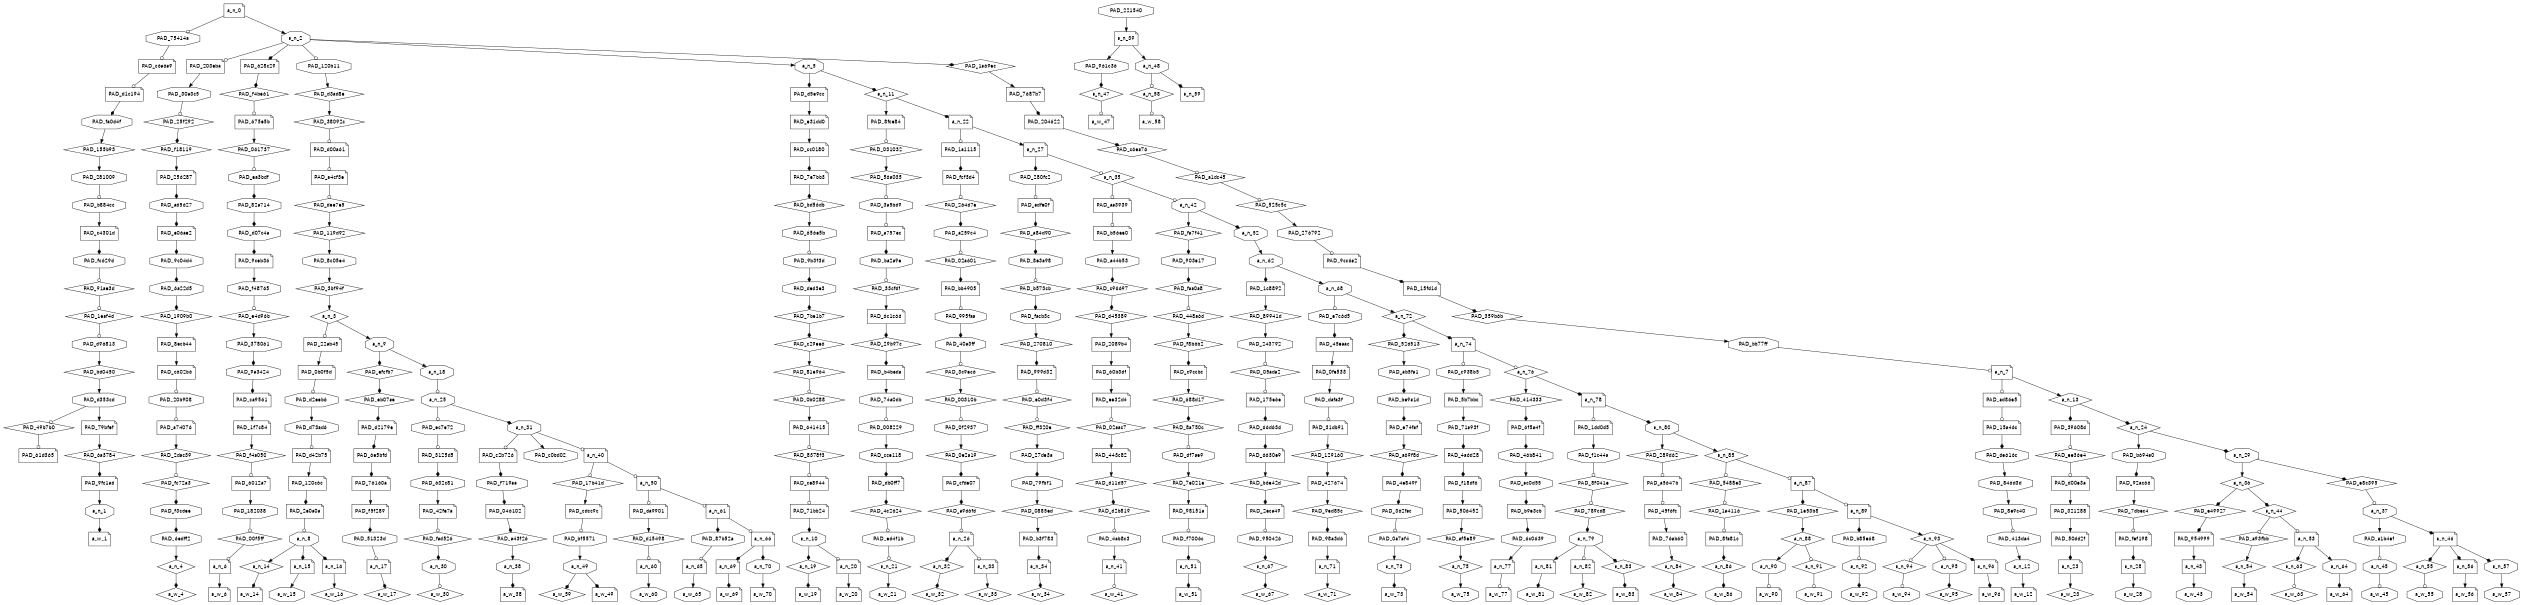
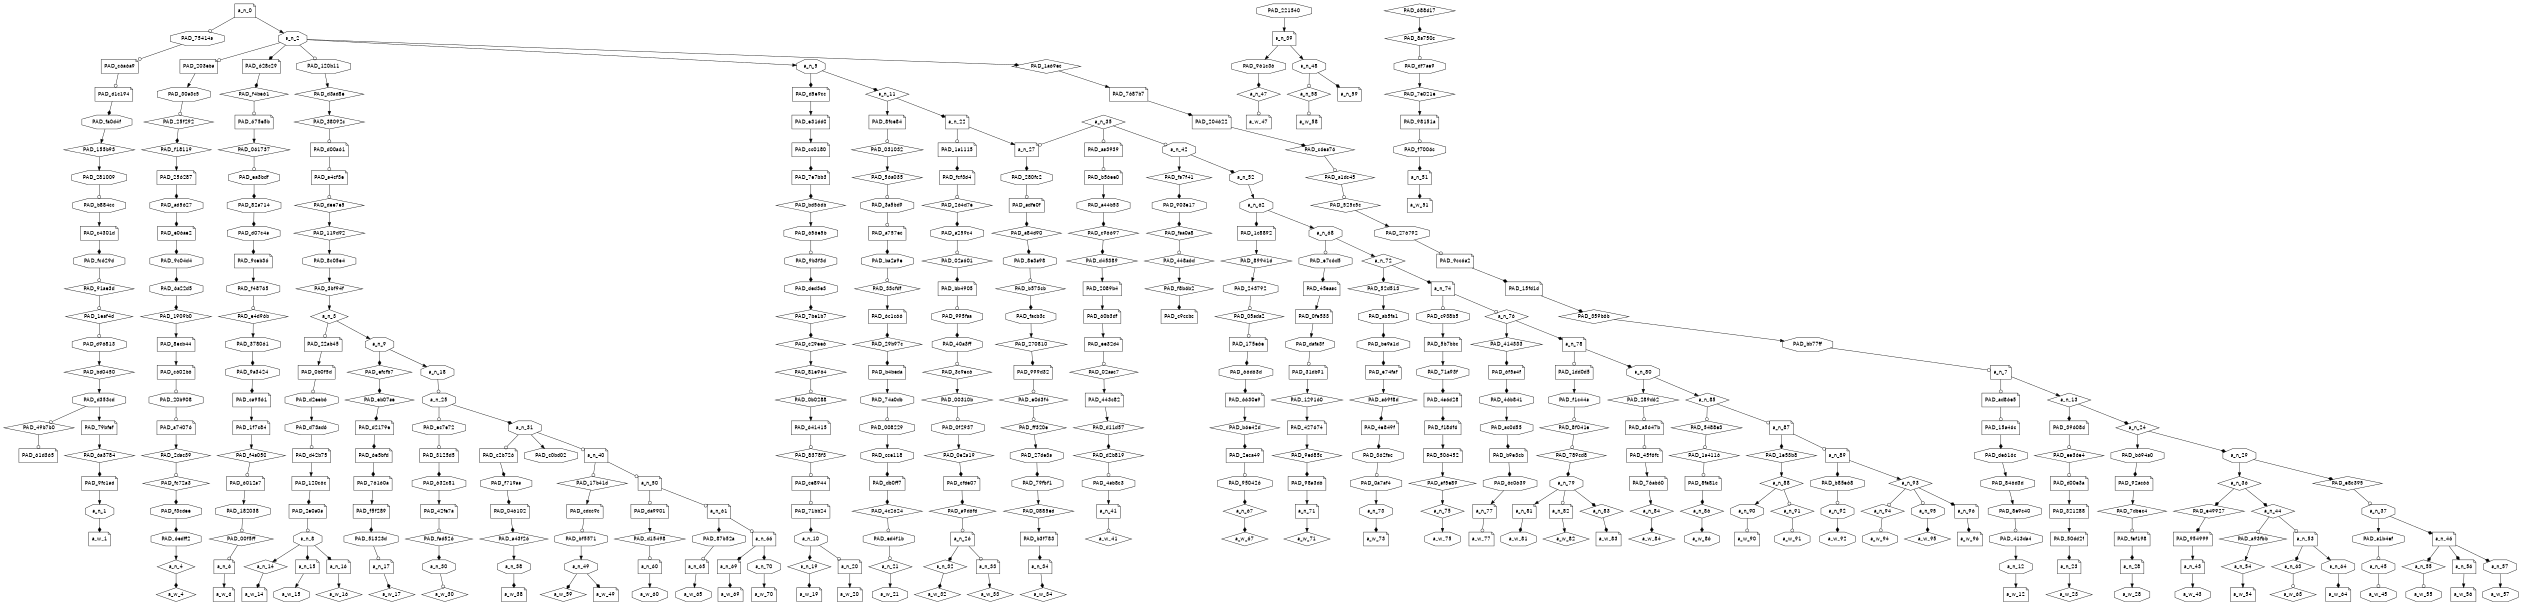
edge "a_n_27" -> "a_n_35": reversed
edge "PAD_c9ccbc" -> "PAD_688d17": removed
